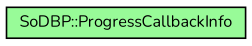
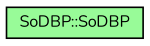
node "SoDBP::ProgressCallbackInfo": label "SoDBP::ProgressCallbackInfo" -> "SoDBP::SoDBP"
